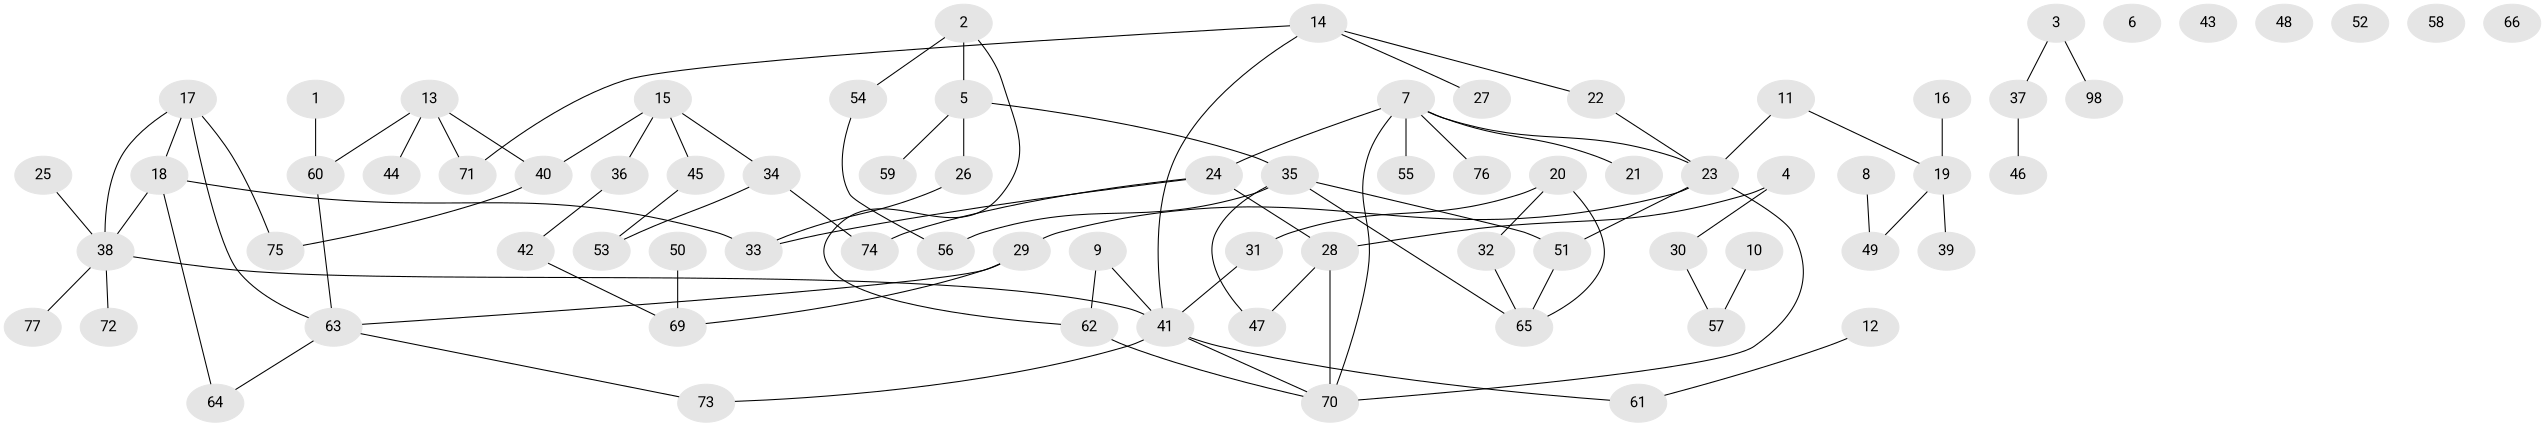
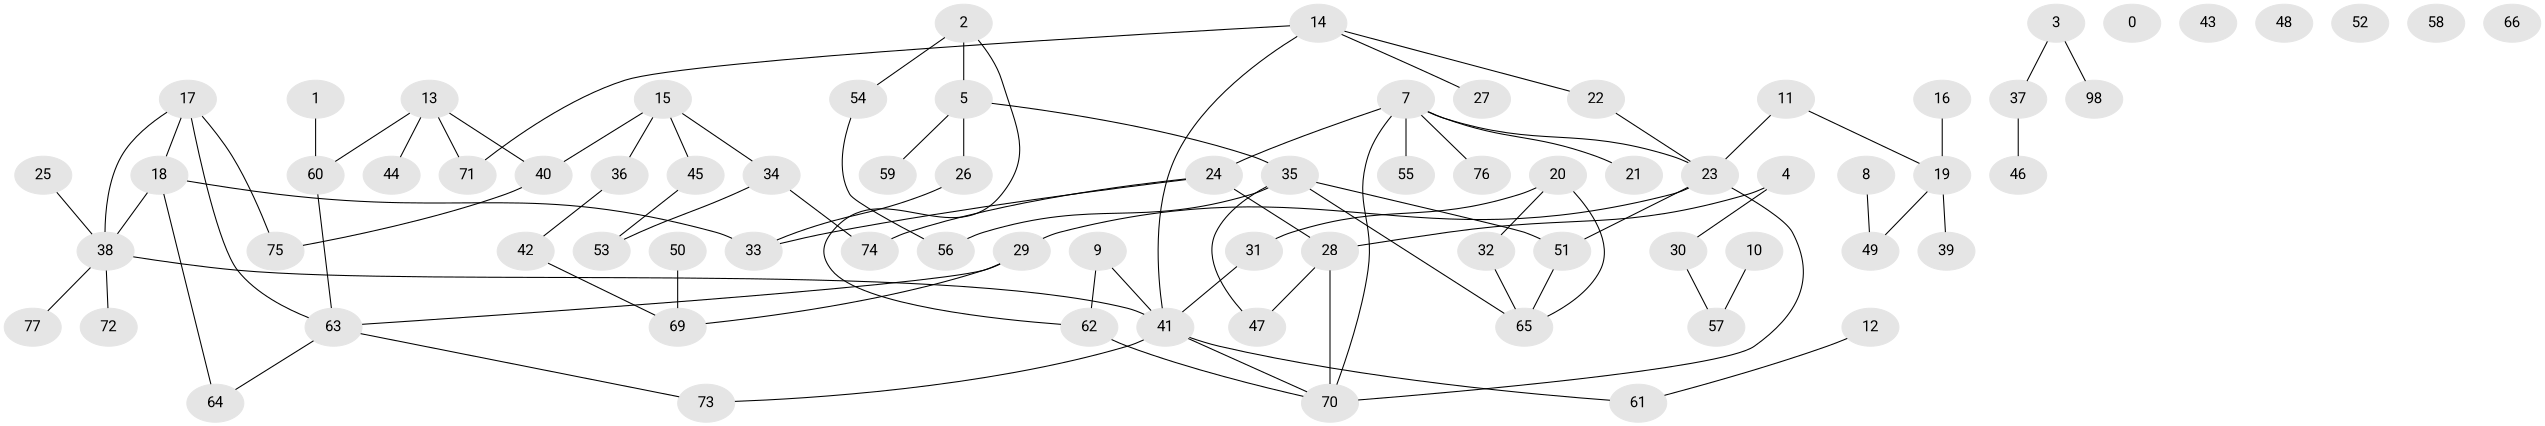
node "6": label "6" -> "0"
